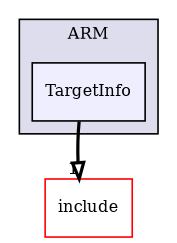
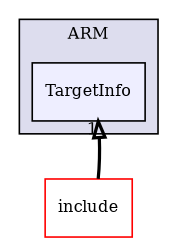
edge "TargetInfo" -> "include": reversed
